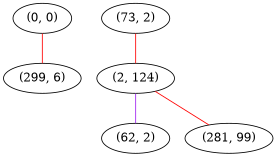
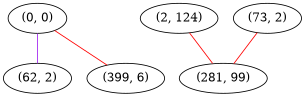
edge "(73, 2)" -- "(2, 124)": now "(73, 2)" -- "(281, 99)"
node "(299, 6)": label "(299, 6)" -> "(399, 6)"
edge "(2, 124)" -- "(62, 2)": now "(0, 0)" -- "(62, 2)"
